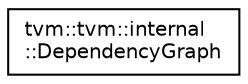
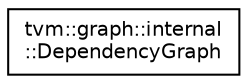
node "tvm::tvm::internal ::DependencyGraph": label "tvm::tvm::internal ::DependencyGraph" -> "tvm::graph::internal ::DependencyGraph"
